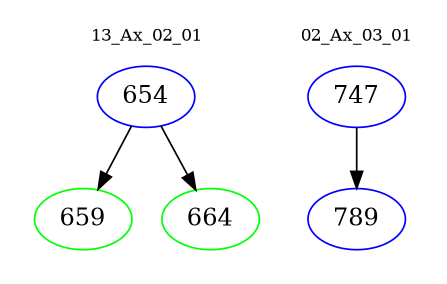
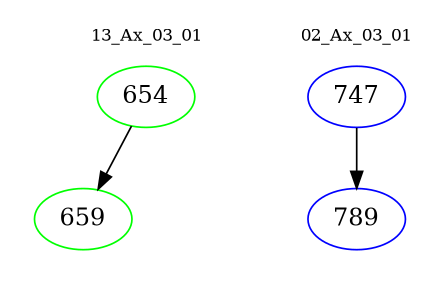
cluster "13_Ax_02_01": label "13_Ax_02_01" -> "13_Ax_03_01"
node "654": color blue -> green
node "664": removed
